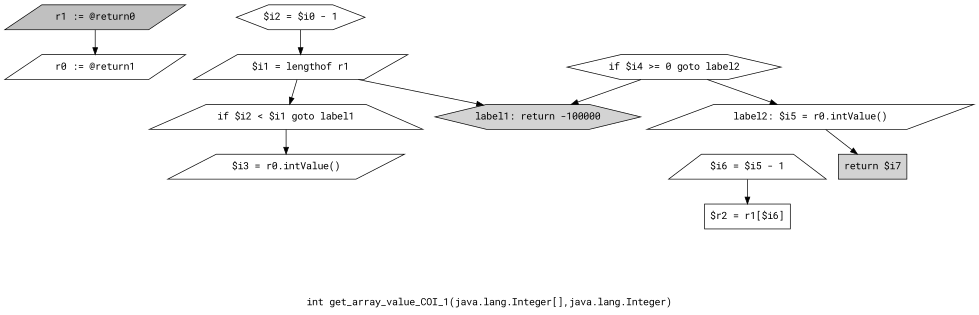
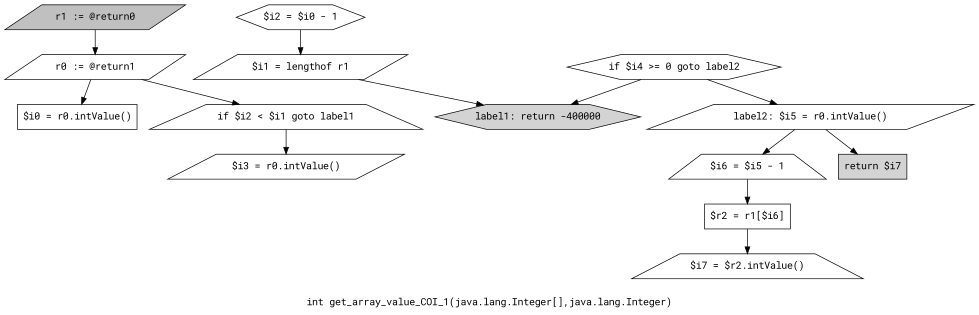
edge "$i1 = lengthof r1" -> "if $i2 < $i1 goto label1": now "r0 := @return1" -> "if $i2 < $i1 goto label1"
node "$i0 = r0.intValue()": added
node "label1: return -100000": label "label1: return -100000" -> "label1: return -400000"
edge "label2: $i5 = r0.intValue()" -> "$i6 = $i5 - 1": added
node "$i7 = $r2.intValue()": added
